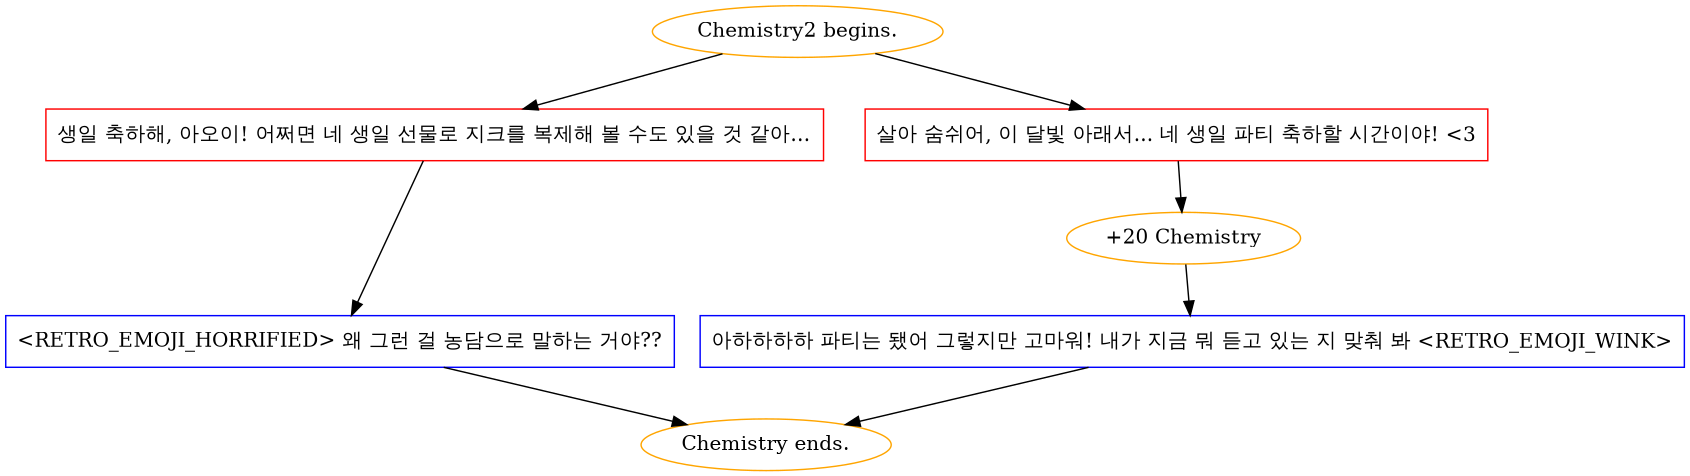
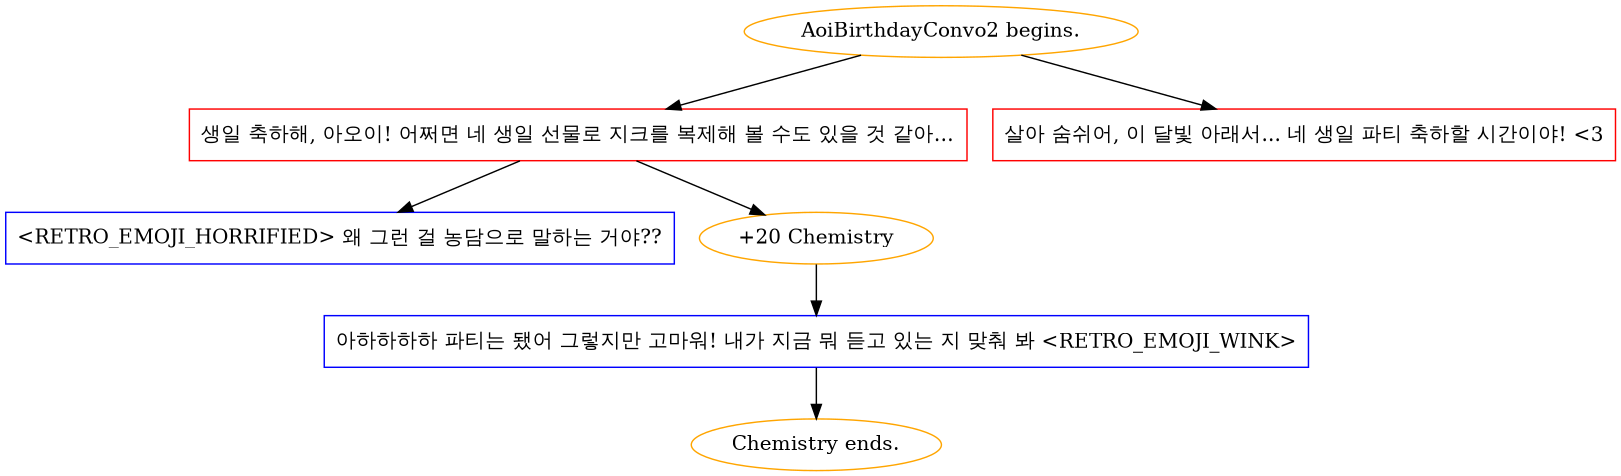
node "Chemistry2 begins.": label "Chemistry2 begins." -> "AoiBirthdayConvo2 begins."
edge "살아 숨쉬어, 이 달빛 아래서... 네 생일 파티 축하할 시간이야! <3" -> "+20 Chemistry": now "생일 축하해, 아오이! 어쩌면 네 생일 선물로 지크를 복제해 볼 수도 있을 것 같아…" -> "+20 Chemistry"
edge "<RETRO_EMOJI_HORRIFIED> 왜 그런 걸 농담으로 말하는 거야??" -> "Chemistry ends.": removed
